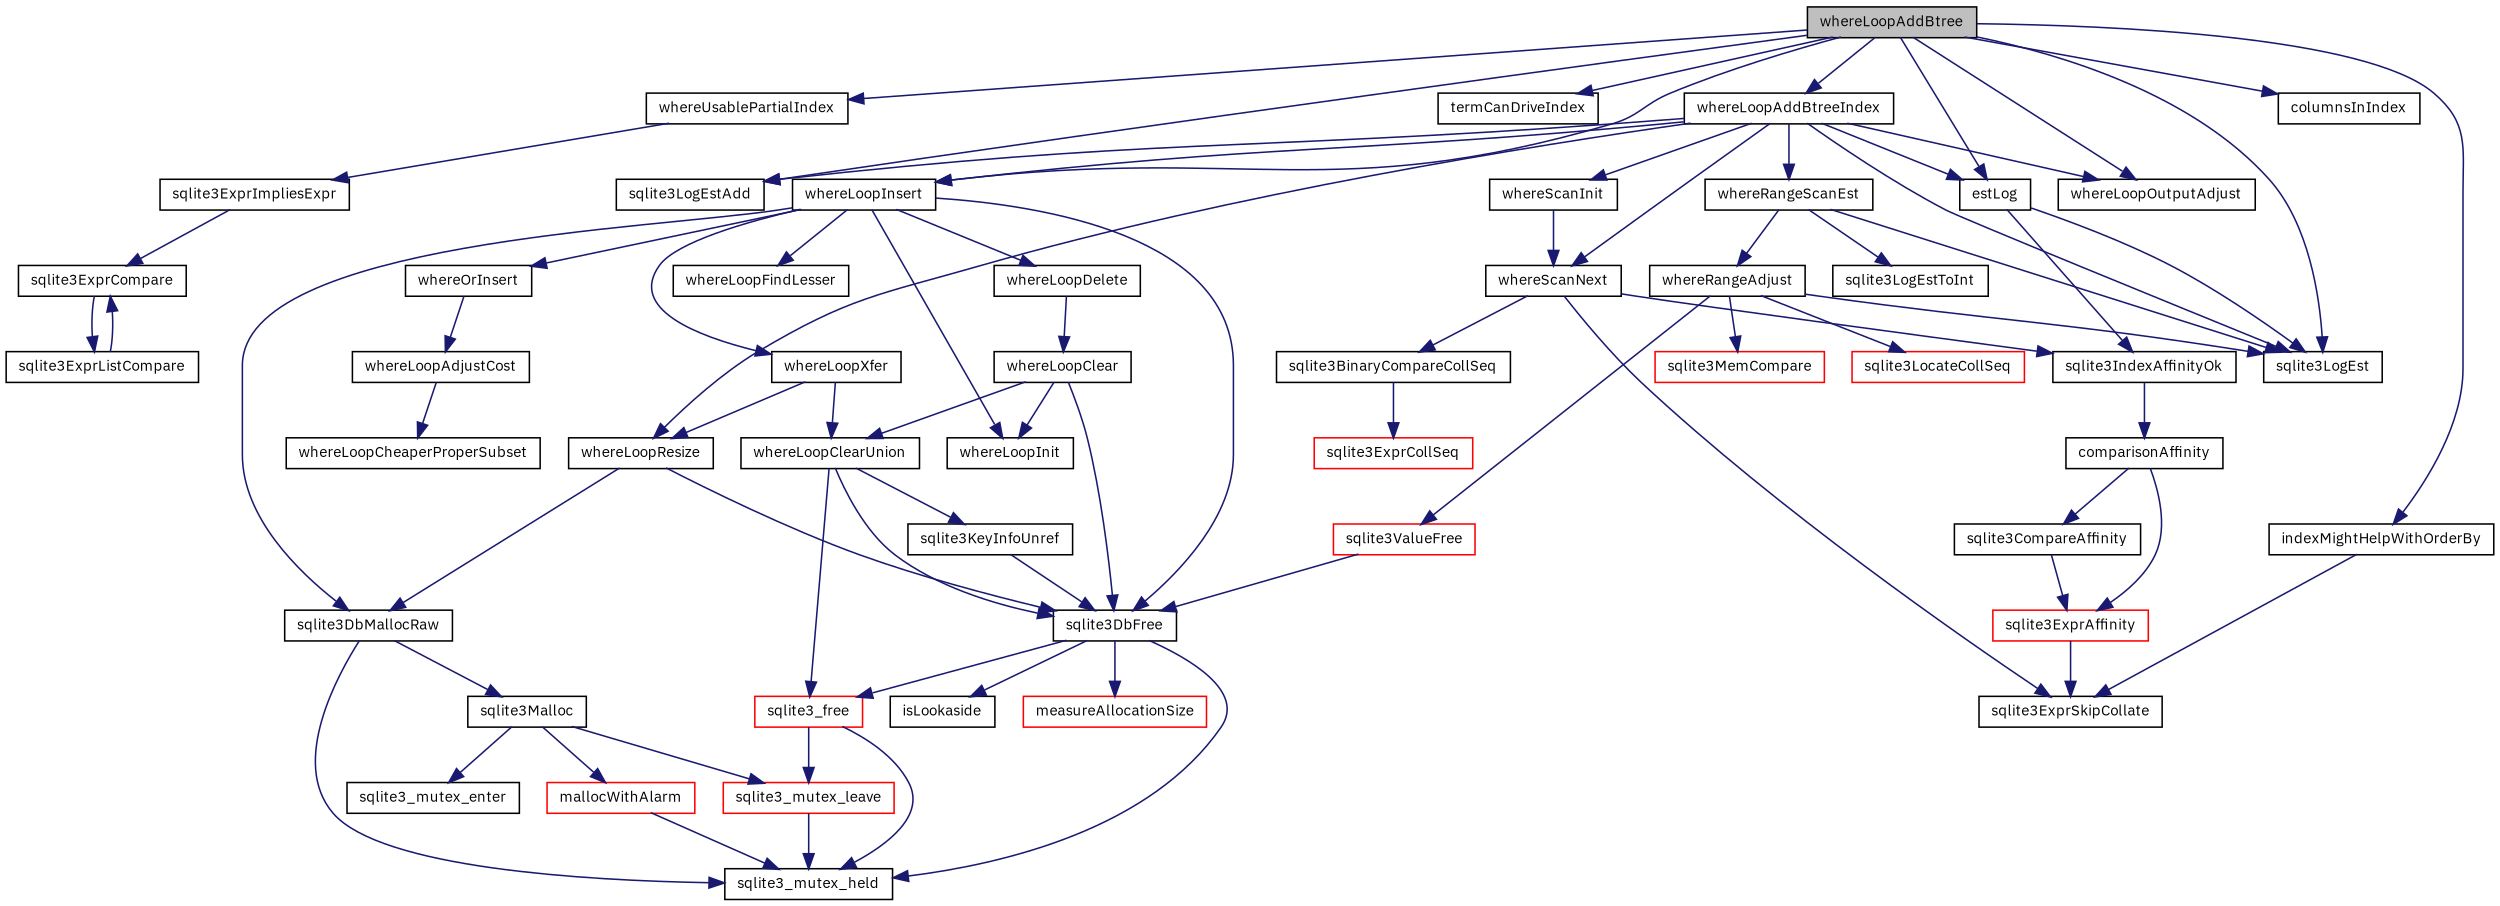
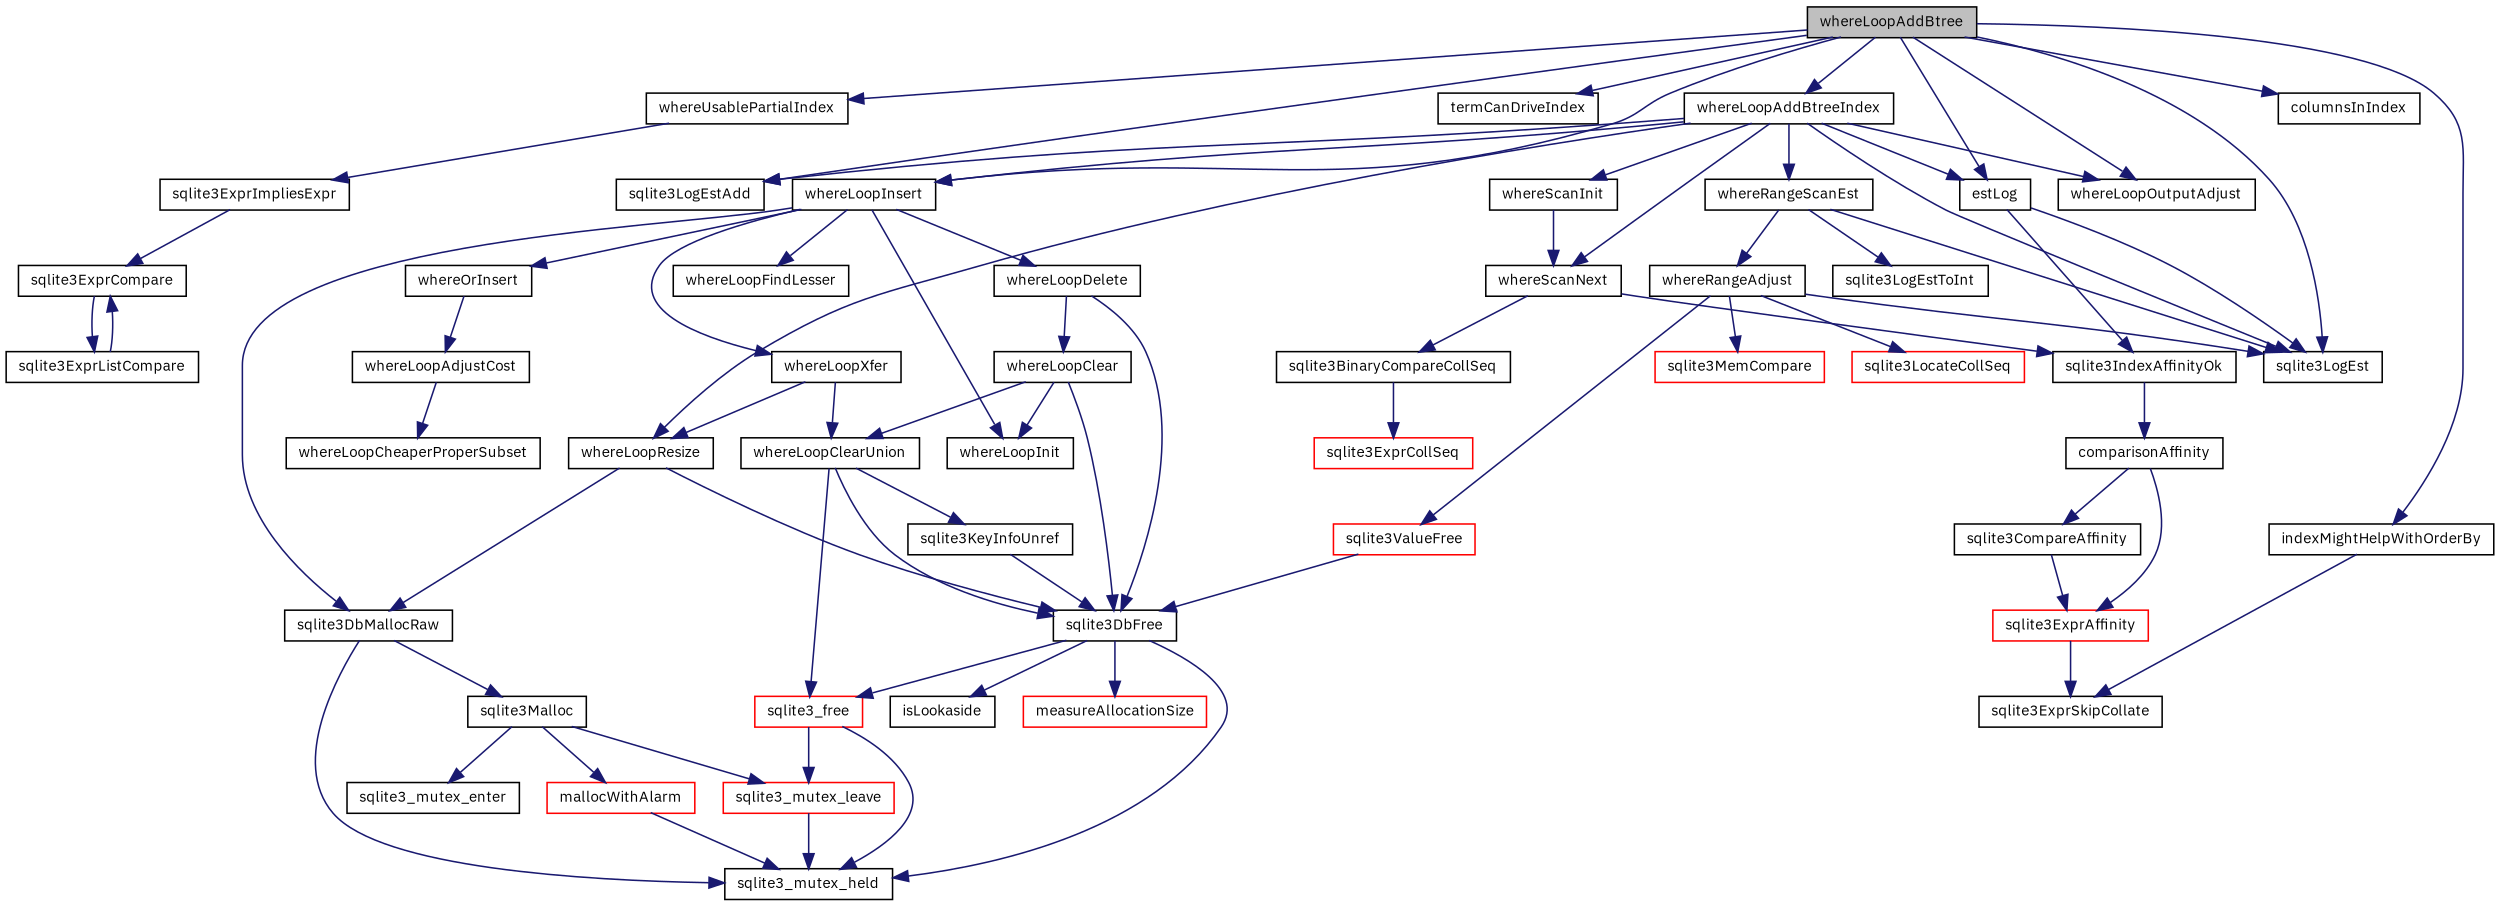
edge "whereLoopInsert" -> "sqlite3DbFree": now "whereLoopDelete" -> "sqlite3DbFree"
edge "whereScanNext" -> "sqlite3ExprSkipCollate": removed
